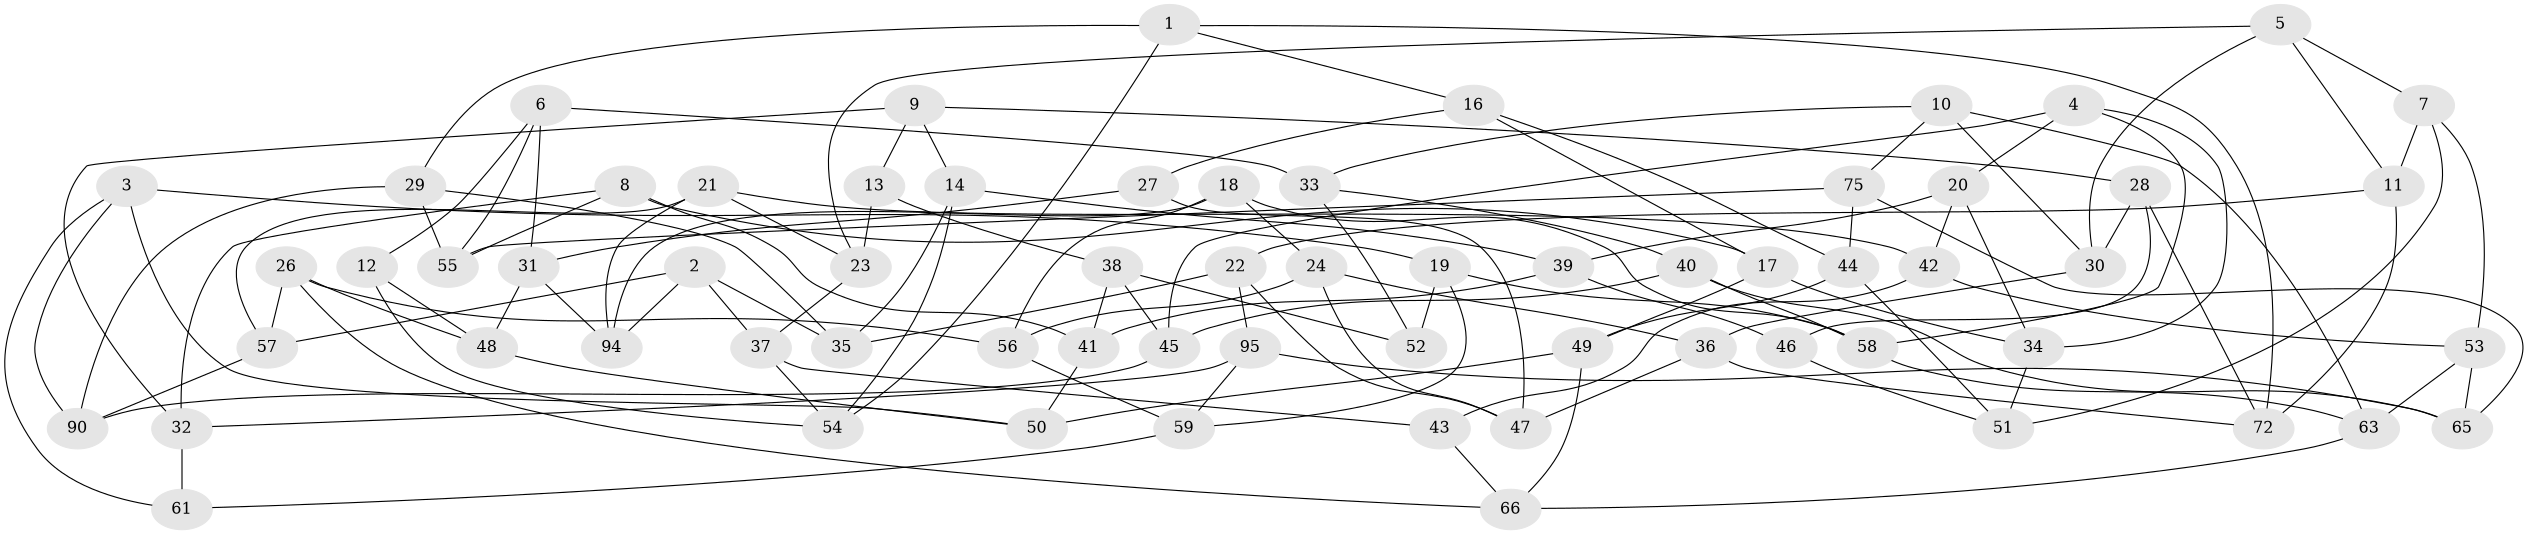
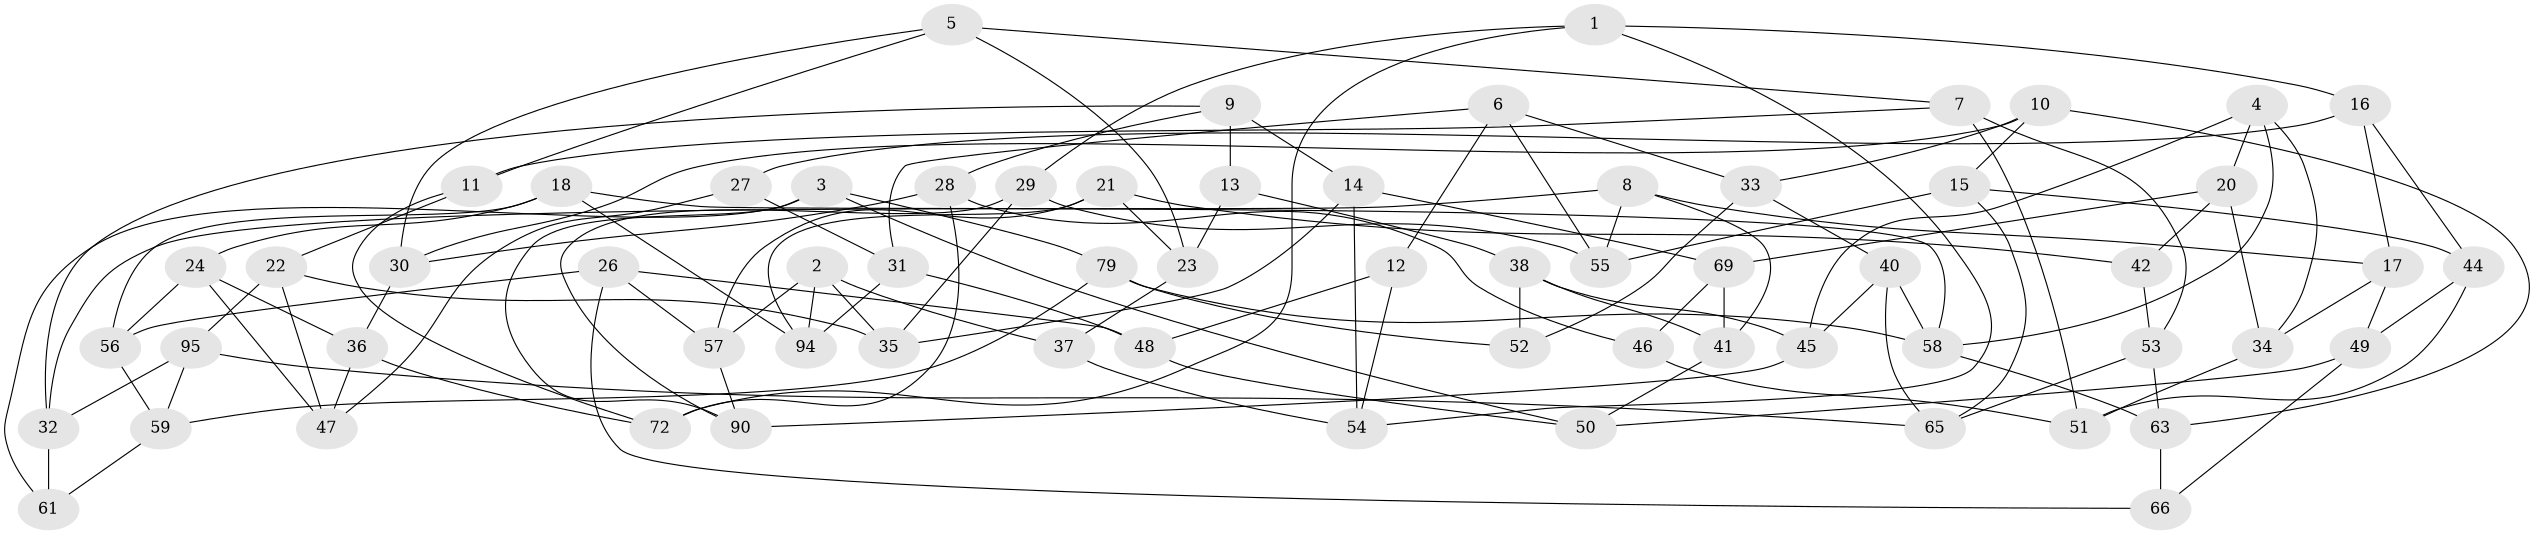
node "75": label "75" -> "15"
node "19": label "19" -> "79"
node "39": label "39" -> "69"
node "43": removed
